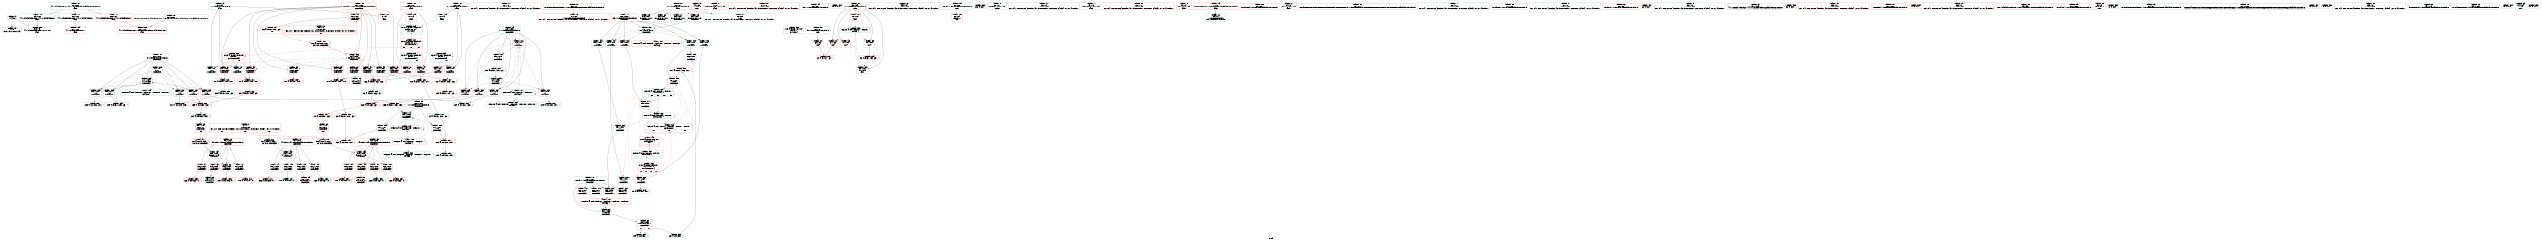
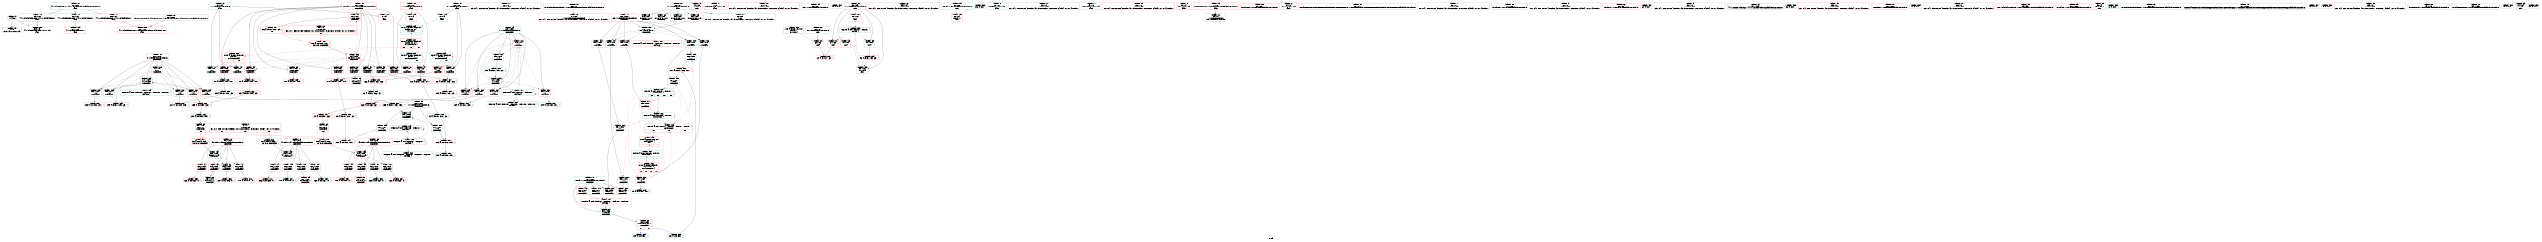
node "NodeID: 3": text "InitC" -> "Glob"
